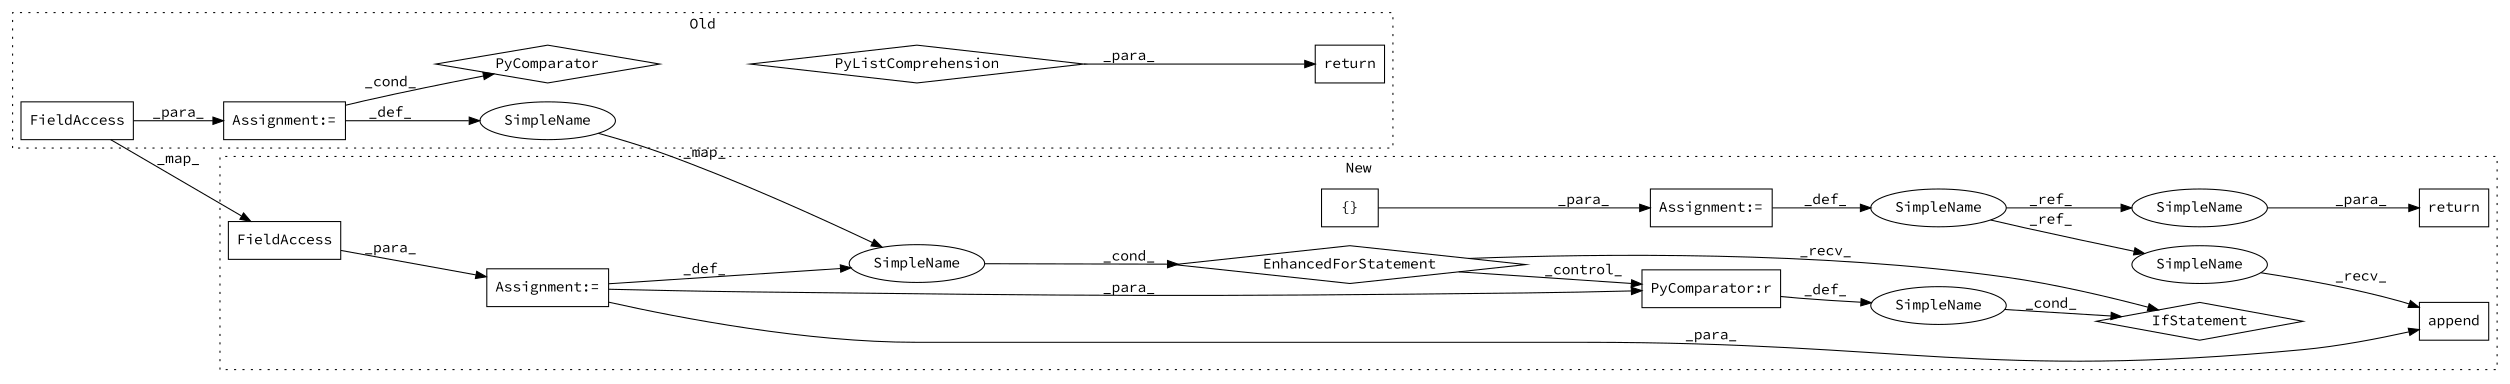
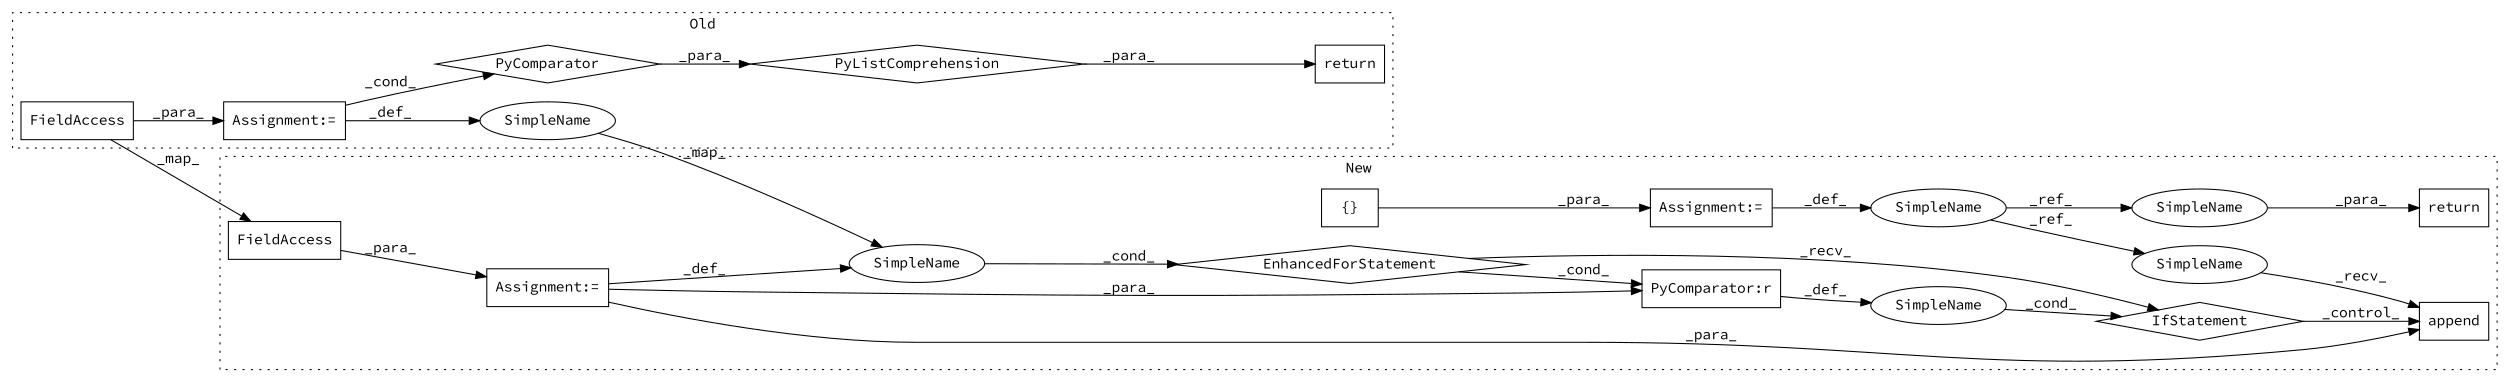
edge "PyComparator" -> "PyListComprehension": added, label "_para_"
edge "EnhancedForStatement" -> "PyComparator:r": label "_control_" -> "_cond_"
edge "IfStatement" -> "append": added, label "_control_"
